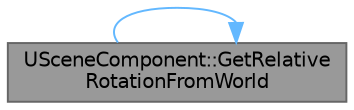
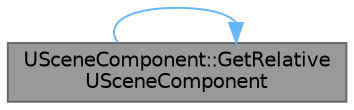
node "USceneComponent::GetRelative RotationFromWorld": label "USceneComponent::GetRelative RotationFromWorld" -> "USceneComponent::GetRelative USceneComponent"
